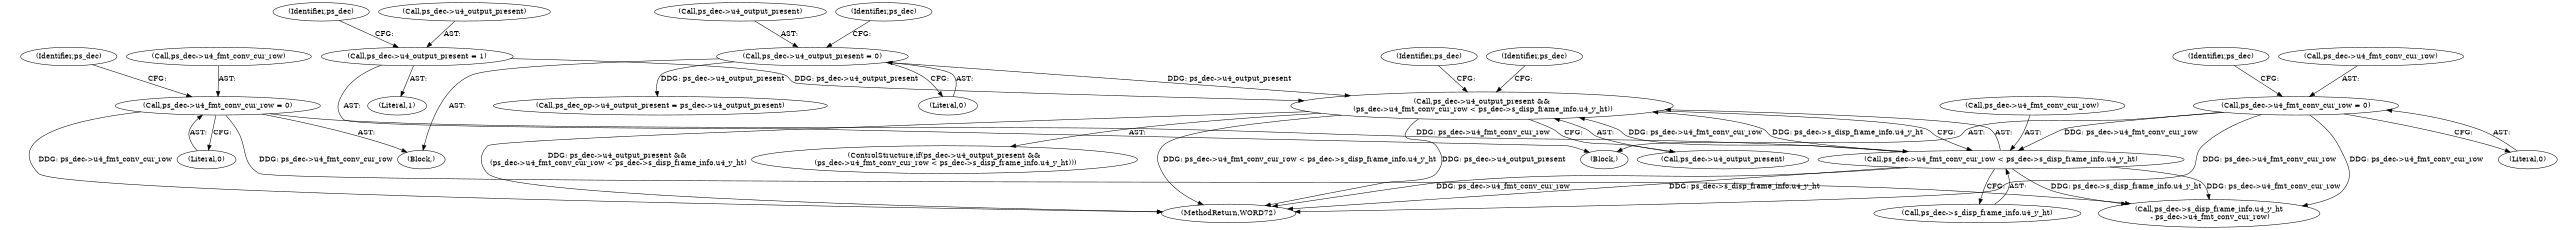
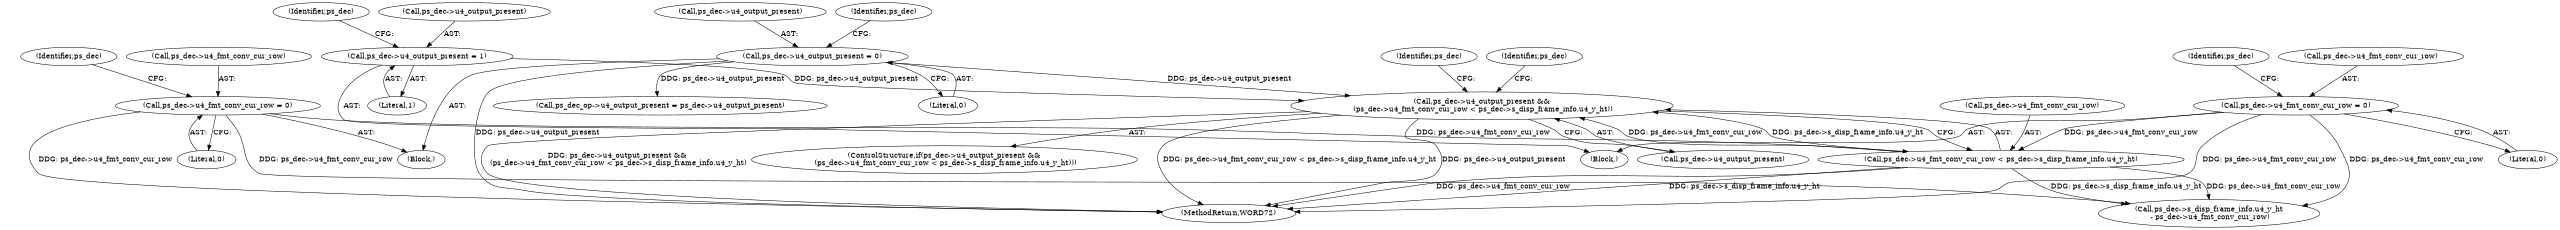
edge "(Literal,1)" -> "(Call,ps_dec->u4_output_present = 1)": added, label "AST:"
edge "(Call,ps_dec->u4_output_present = 0)" -> "(MethodReturn,WORD72)": added, label "DDG: ps_dec->u4_output_present"
node "(Call,ps_dec->s_disp_frame_info.u4_y_ht)": removed
